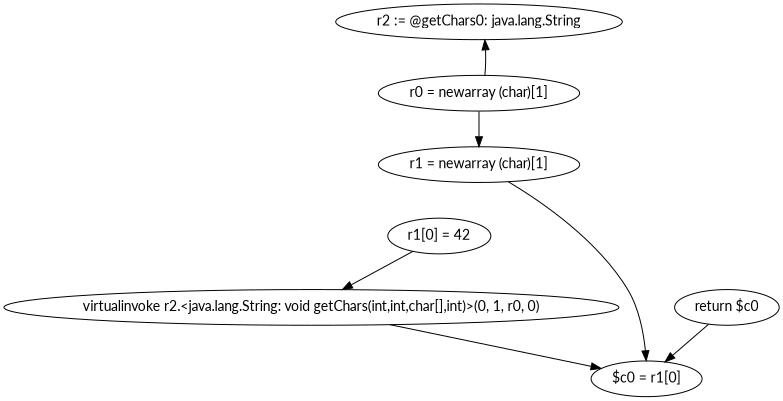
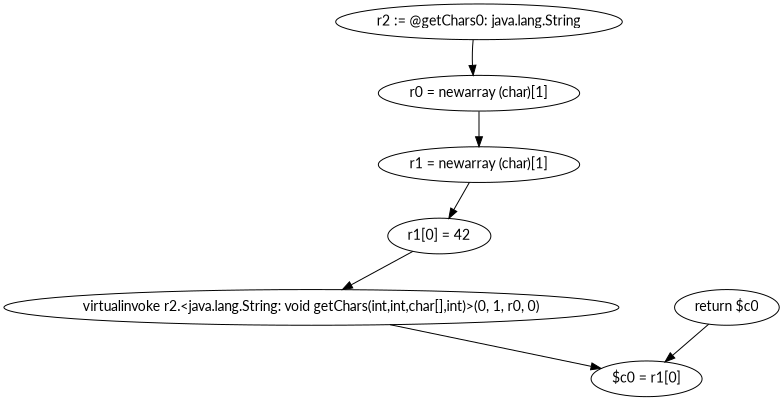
edge "r0 = newarray (char)[1]" -> "r2 := @getChars0: java.lang.String": reversed
edge "r1 = newarray (char)[1]" -> "$c0 = r1[0]": now "r1 = newarray (char)[1]" -> "r1[0] = 42"
